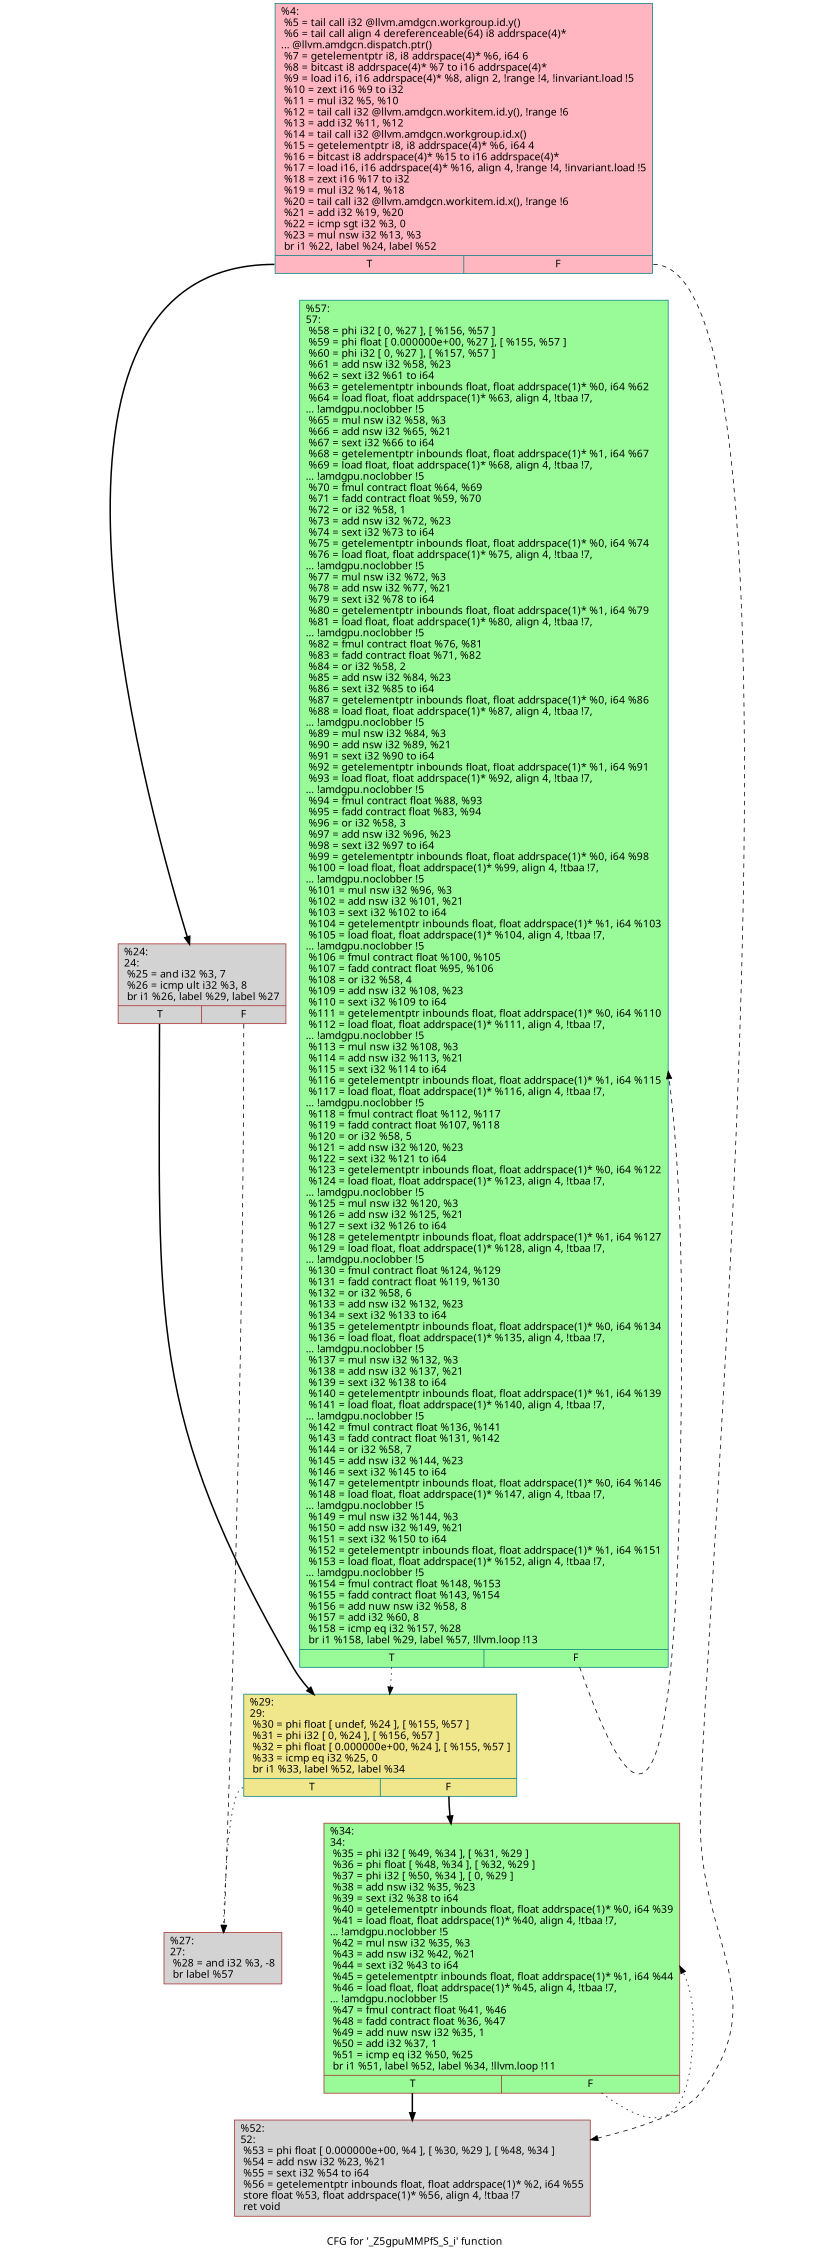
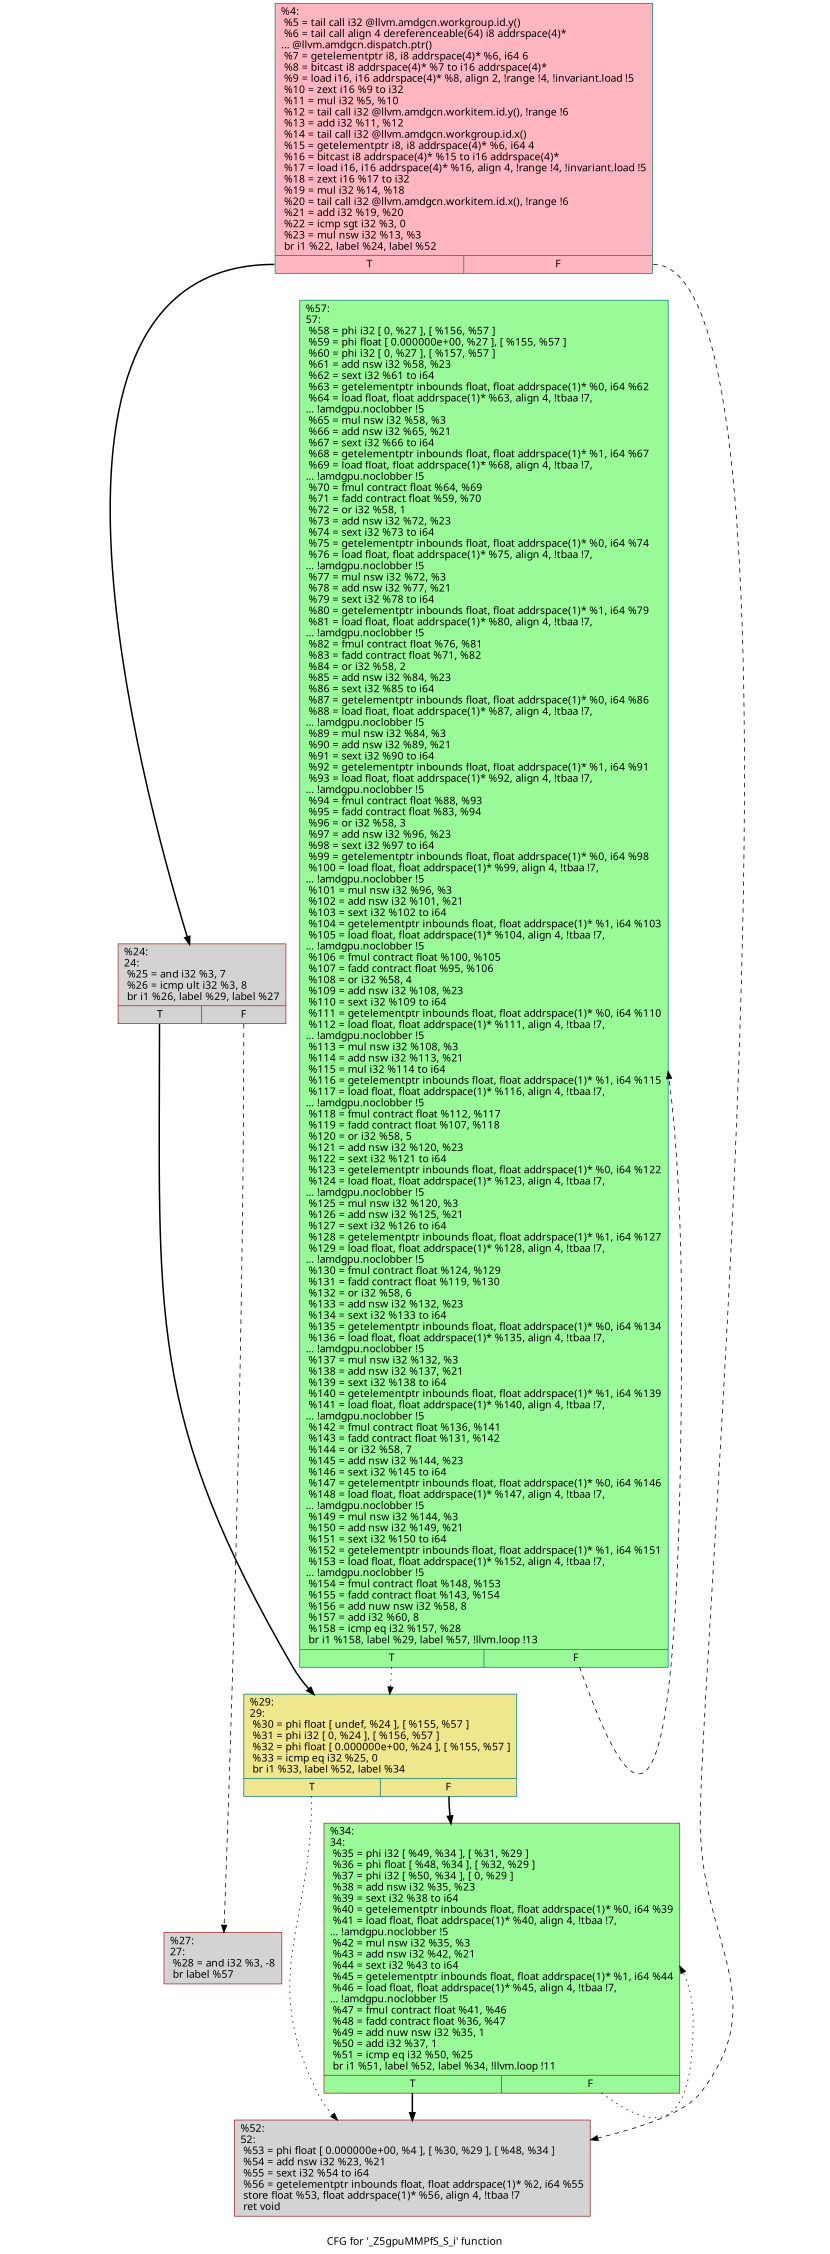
node "%57:": text "%115 = sext i32 %114 to i64" -> "%115 = mul i32 %114 to i64"
edge "%29:" -> "%27:": now "%29:" -> "%52:"
